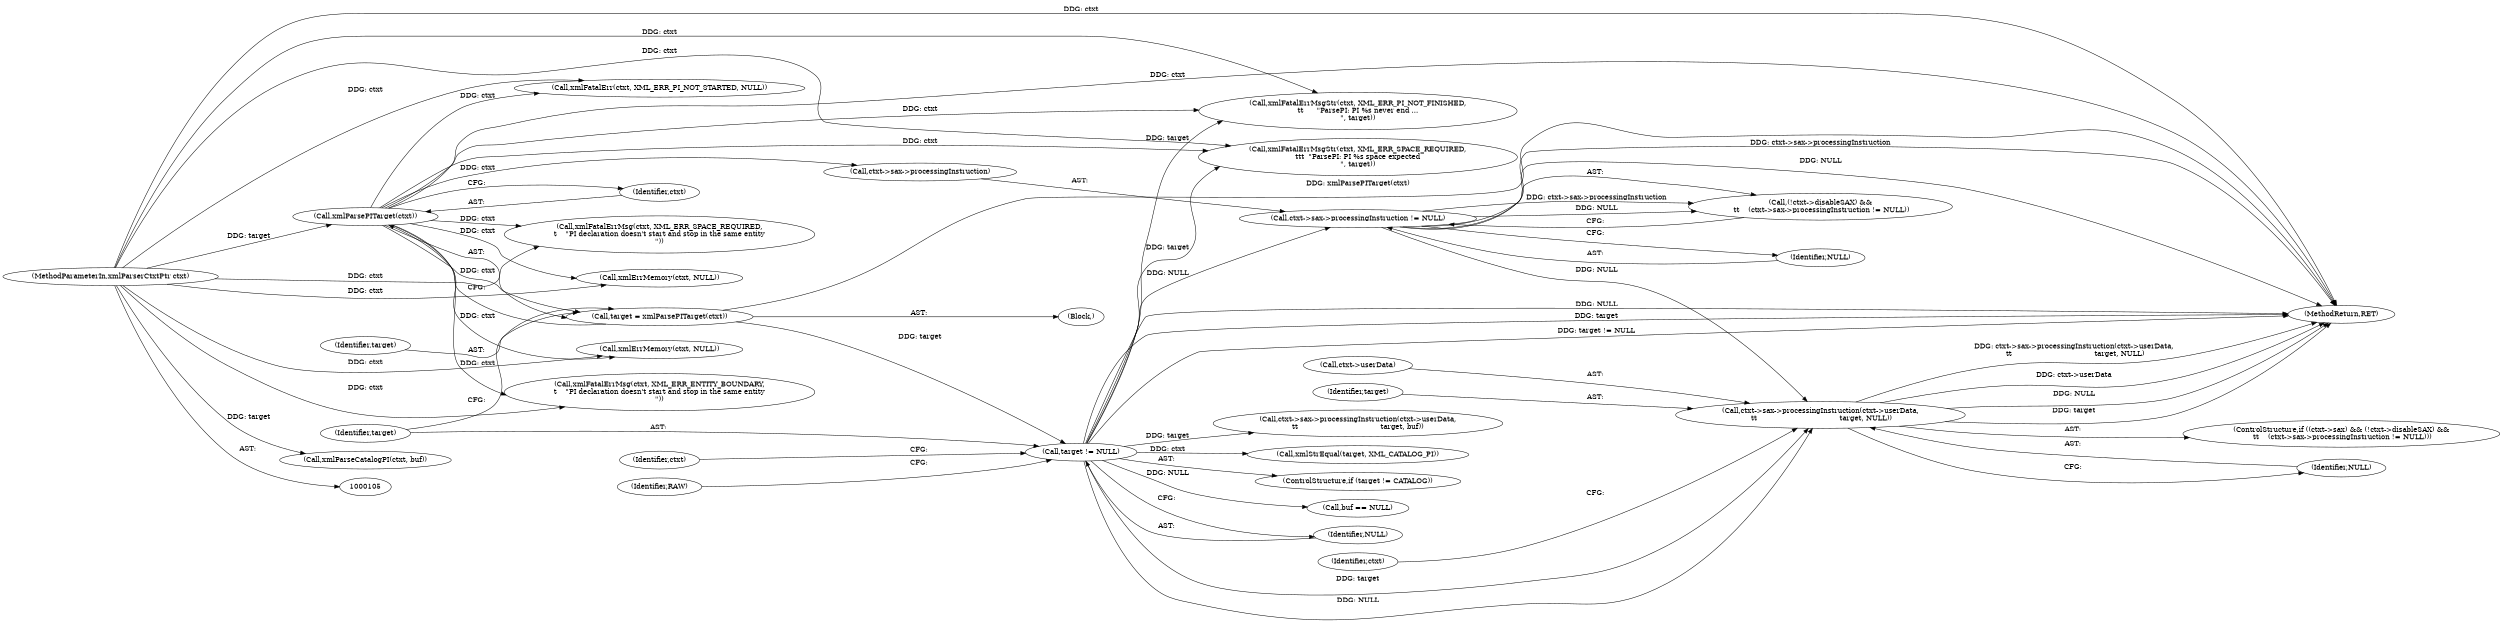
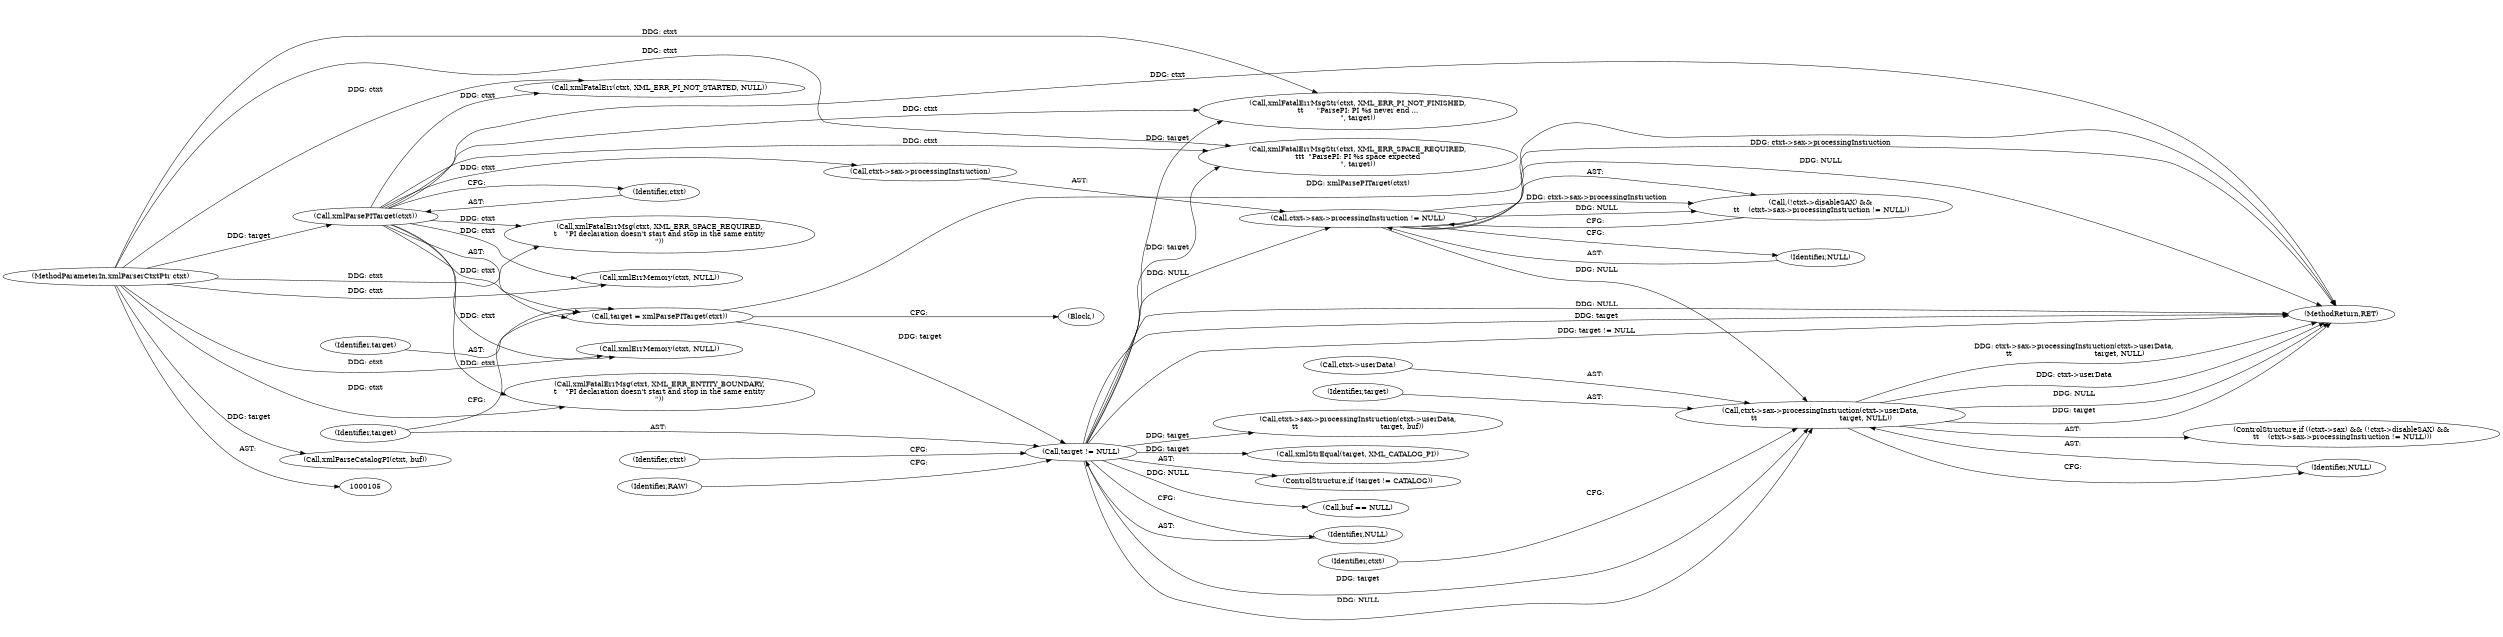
edge "(MethodParameterIn,xmlParserCtxtPtr ctxt)" -> "(MethodReturn,RET)": removed, label "DDG: ctxt"
edge "(Call,target = xmlParsePITarget(ctxt))" -> "(Call,xmlParsePITarget(ctxt))": removed, label "CFG:"
edge "(Call,target = xmlParsePITarget(ctxt))" -> "(Block,)": label "AST: " -> "CFG: "
edge "(Call,target != NULL)" -> "(Call,xmlStrEqual(target, XML_CATALOG_PI))": label "DDG: ctxt" -> "DDG: target"
